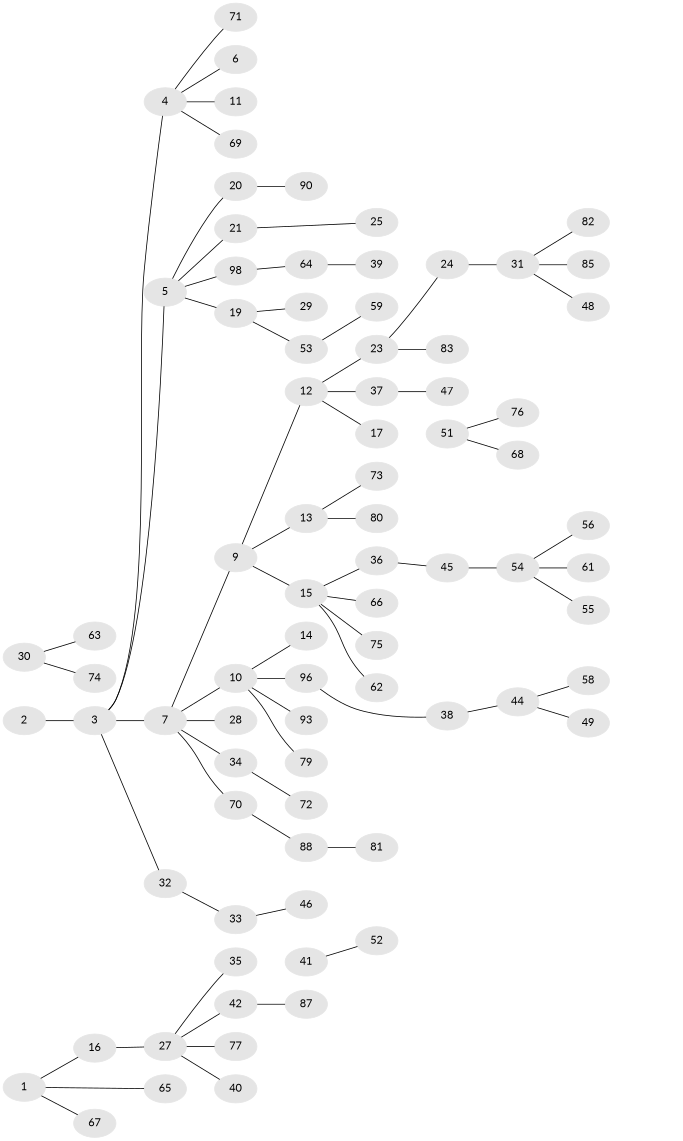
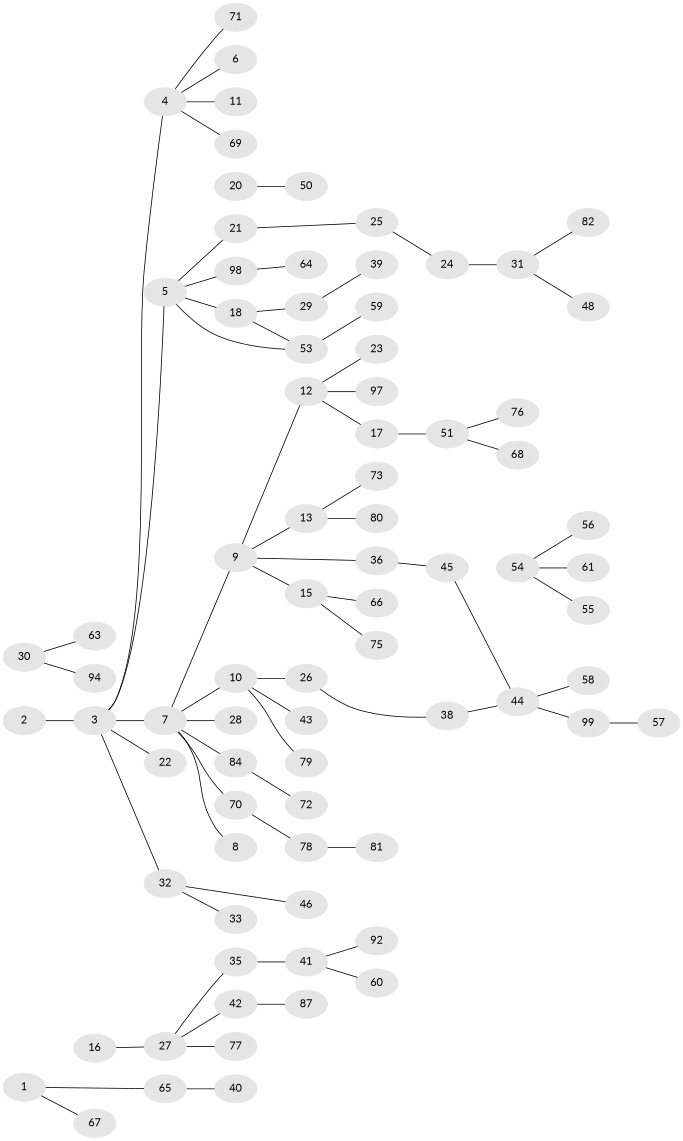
node "90": label "90" -> "50"
edge "20" -- "5": now "53" -- "5"
edge "64" -- "39": now "29" -- "39"
node "85": removed
edge "24" -- "23": now "24" -- "25"
node "19": label "19" -> "18"
node "83": removed
node "37": label "37" -> "97"
node "47": removed
edge "17" -- "51": added
edge "45" -- "54": now "45" -- "44"
edge "36" -- "15": now "36" -- "9"
node "14": removed
node "74": label "74" -> "94"
node "96": label "96" -> "26"
node "62": removed
node "93": label "93" -> "43"
node "49": label "49" -> "99"
node "57": added
node "22": added
node "34": label "34" -> "84"
node "8": added
node "88": label "88" -> "78"
edge "46" -- "33": now "46" -- "32"
node "52": label "52" -> "92"
edge "35" -- "41": added
node "60": added
edge "16" -- "1": removed
edge "27" -- "40": now "65" -- "40"
